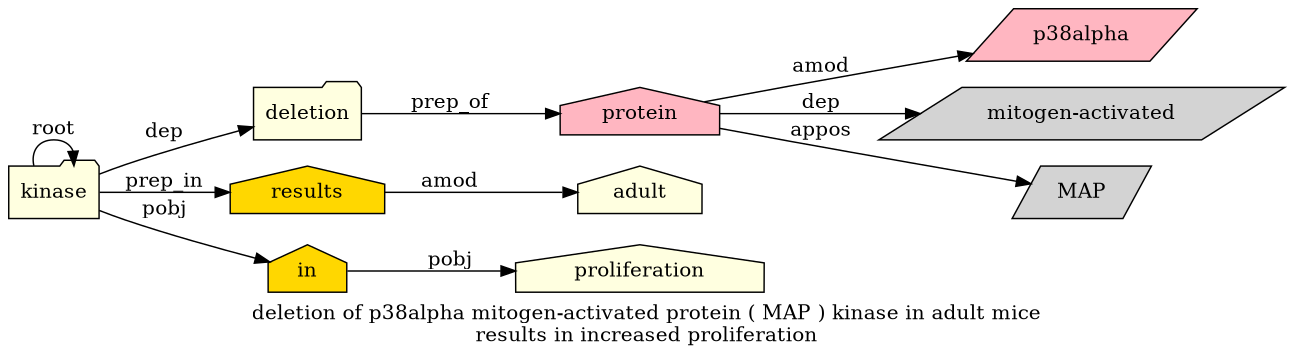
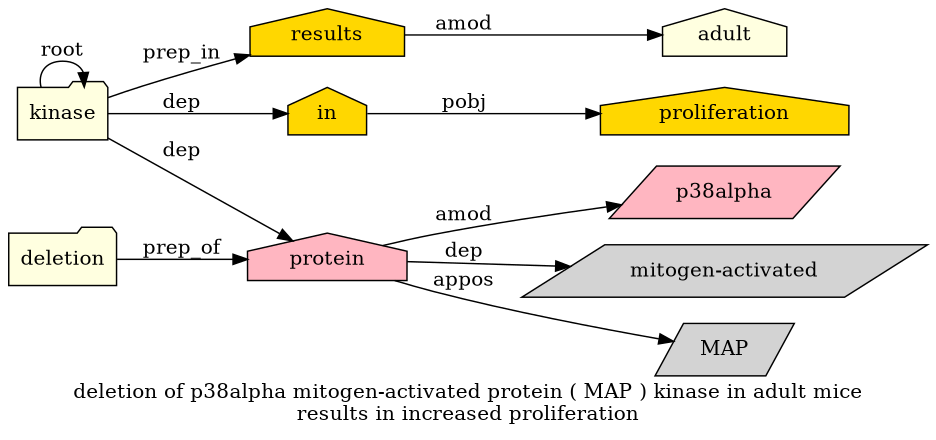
edge "kinase" -> "deletion": now "kinase" -> "protein"
edge "kinase" -> "in": label "pobj" -> "dep"
node "proliferation": fillcolor lightyellow -> gold
